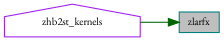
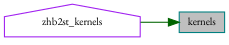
node "zlarfx": label "zlarfx" -> "kernels"
